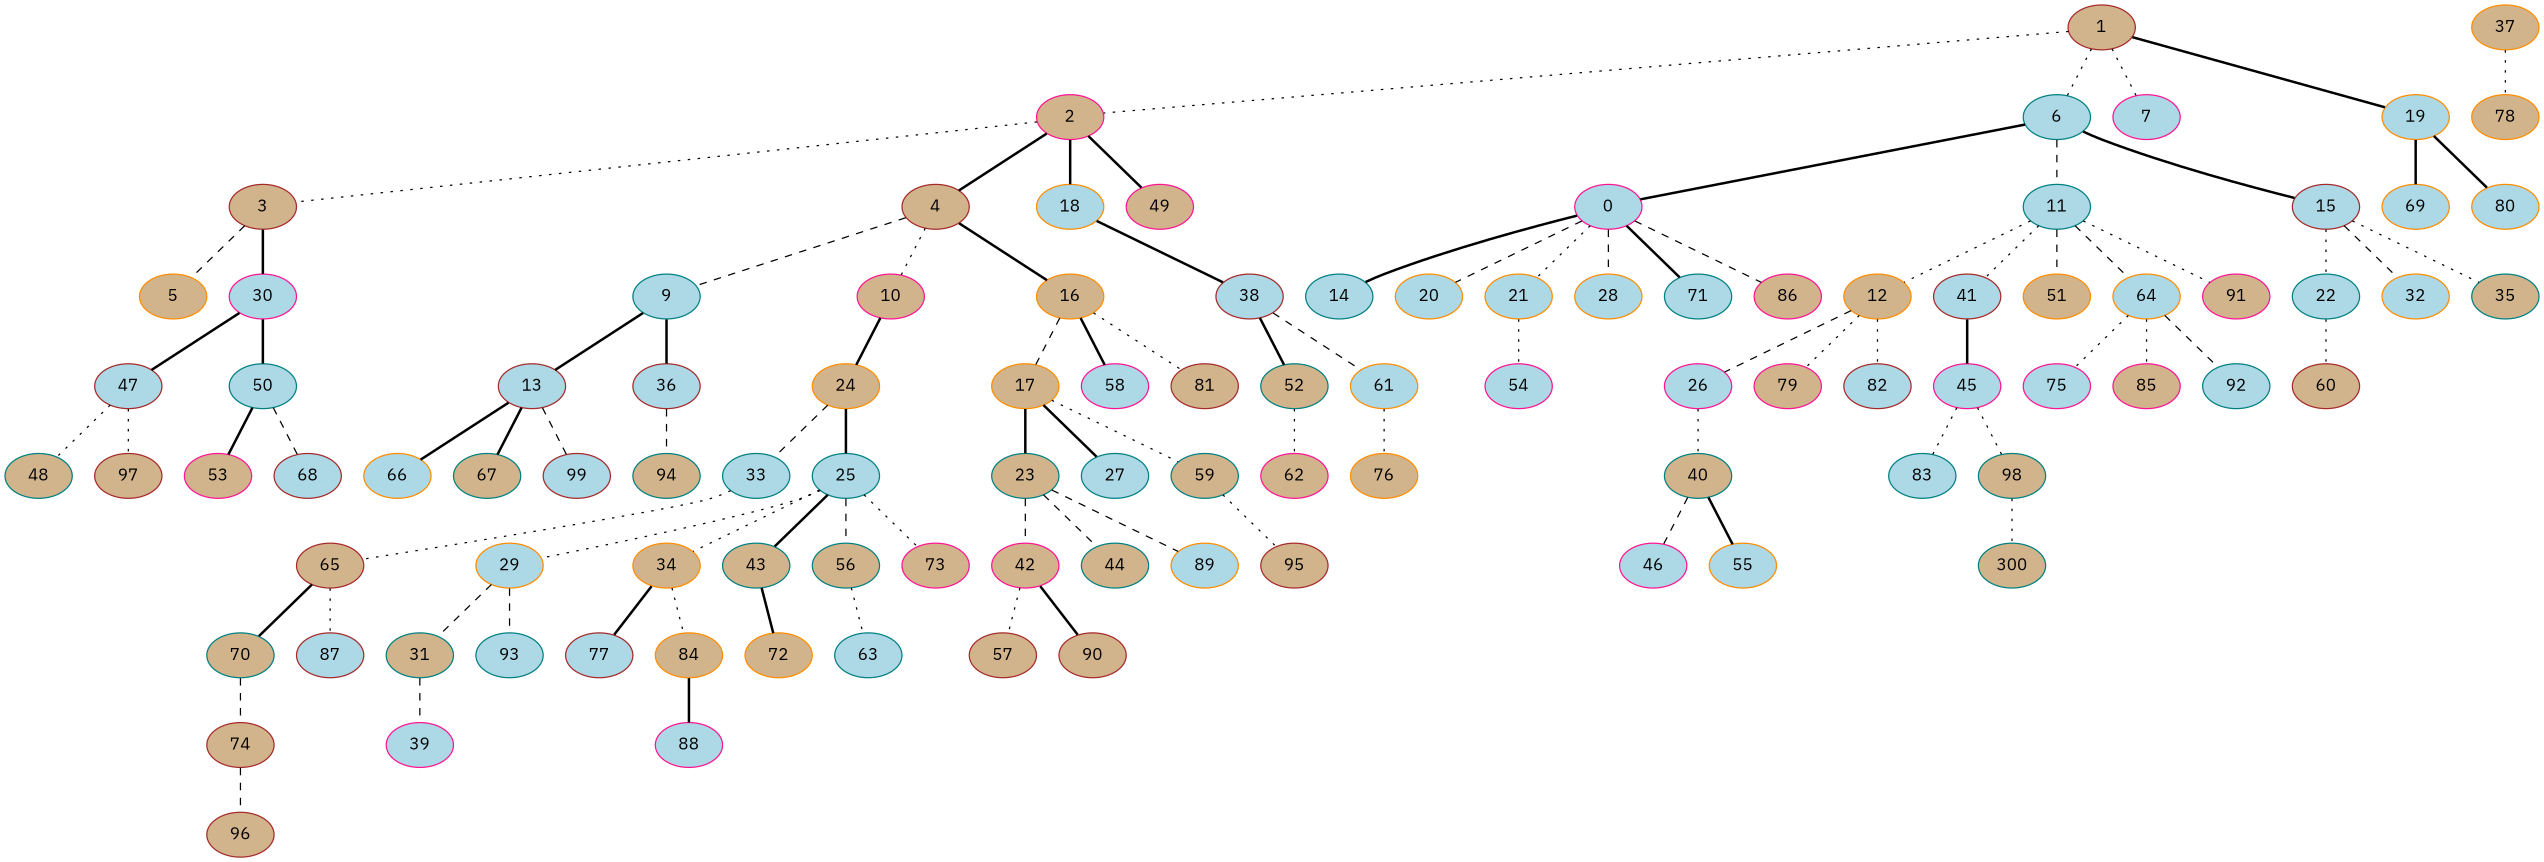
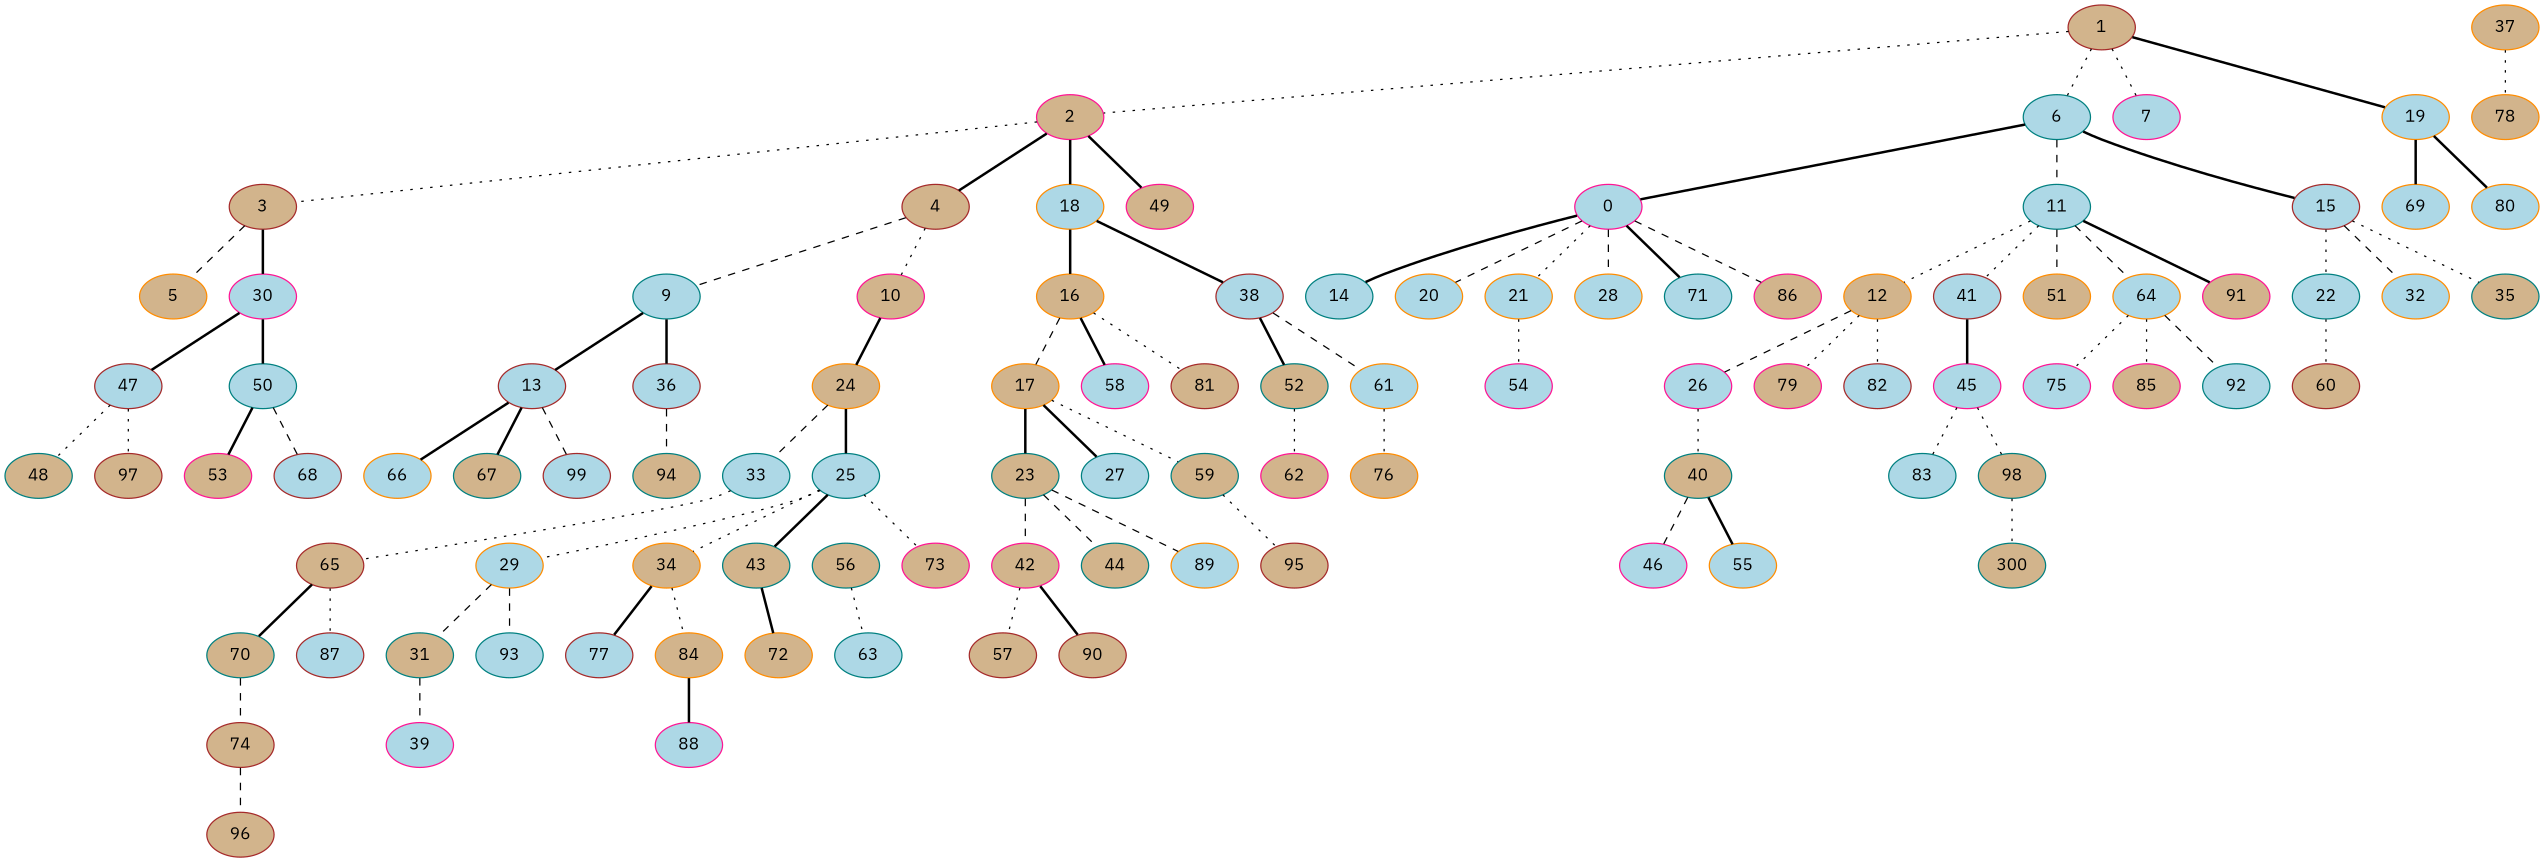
edge "4" -- "16": now "18" -- "16"
edge "11" -- "91": style dotted -> bold
edge "25" -- "56": removed
